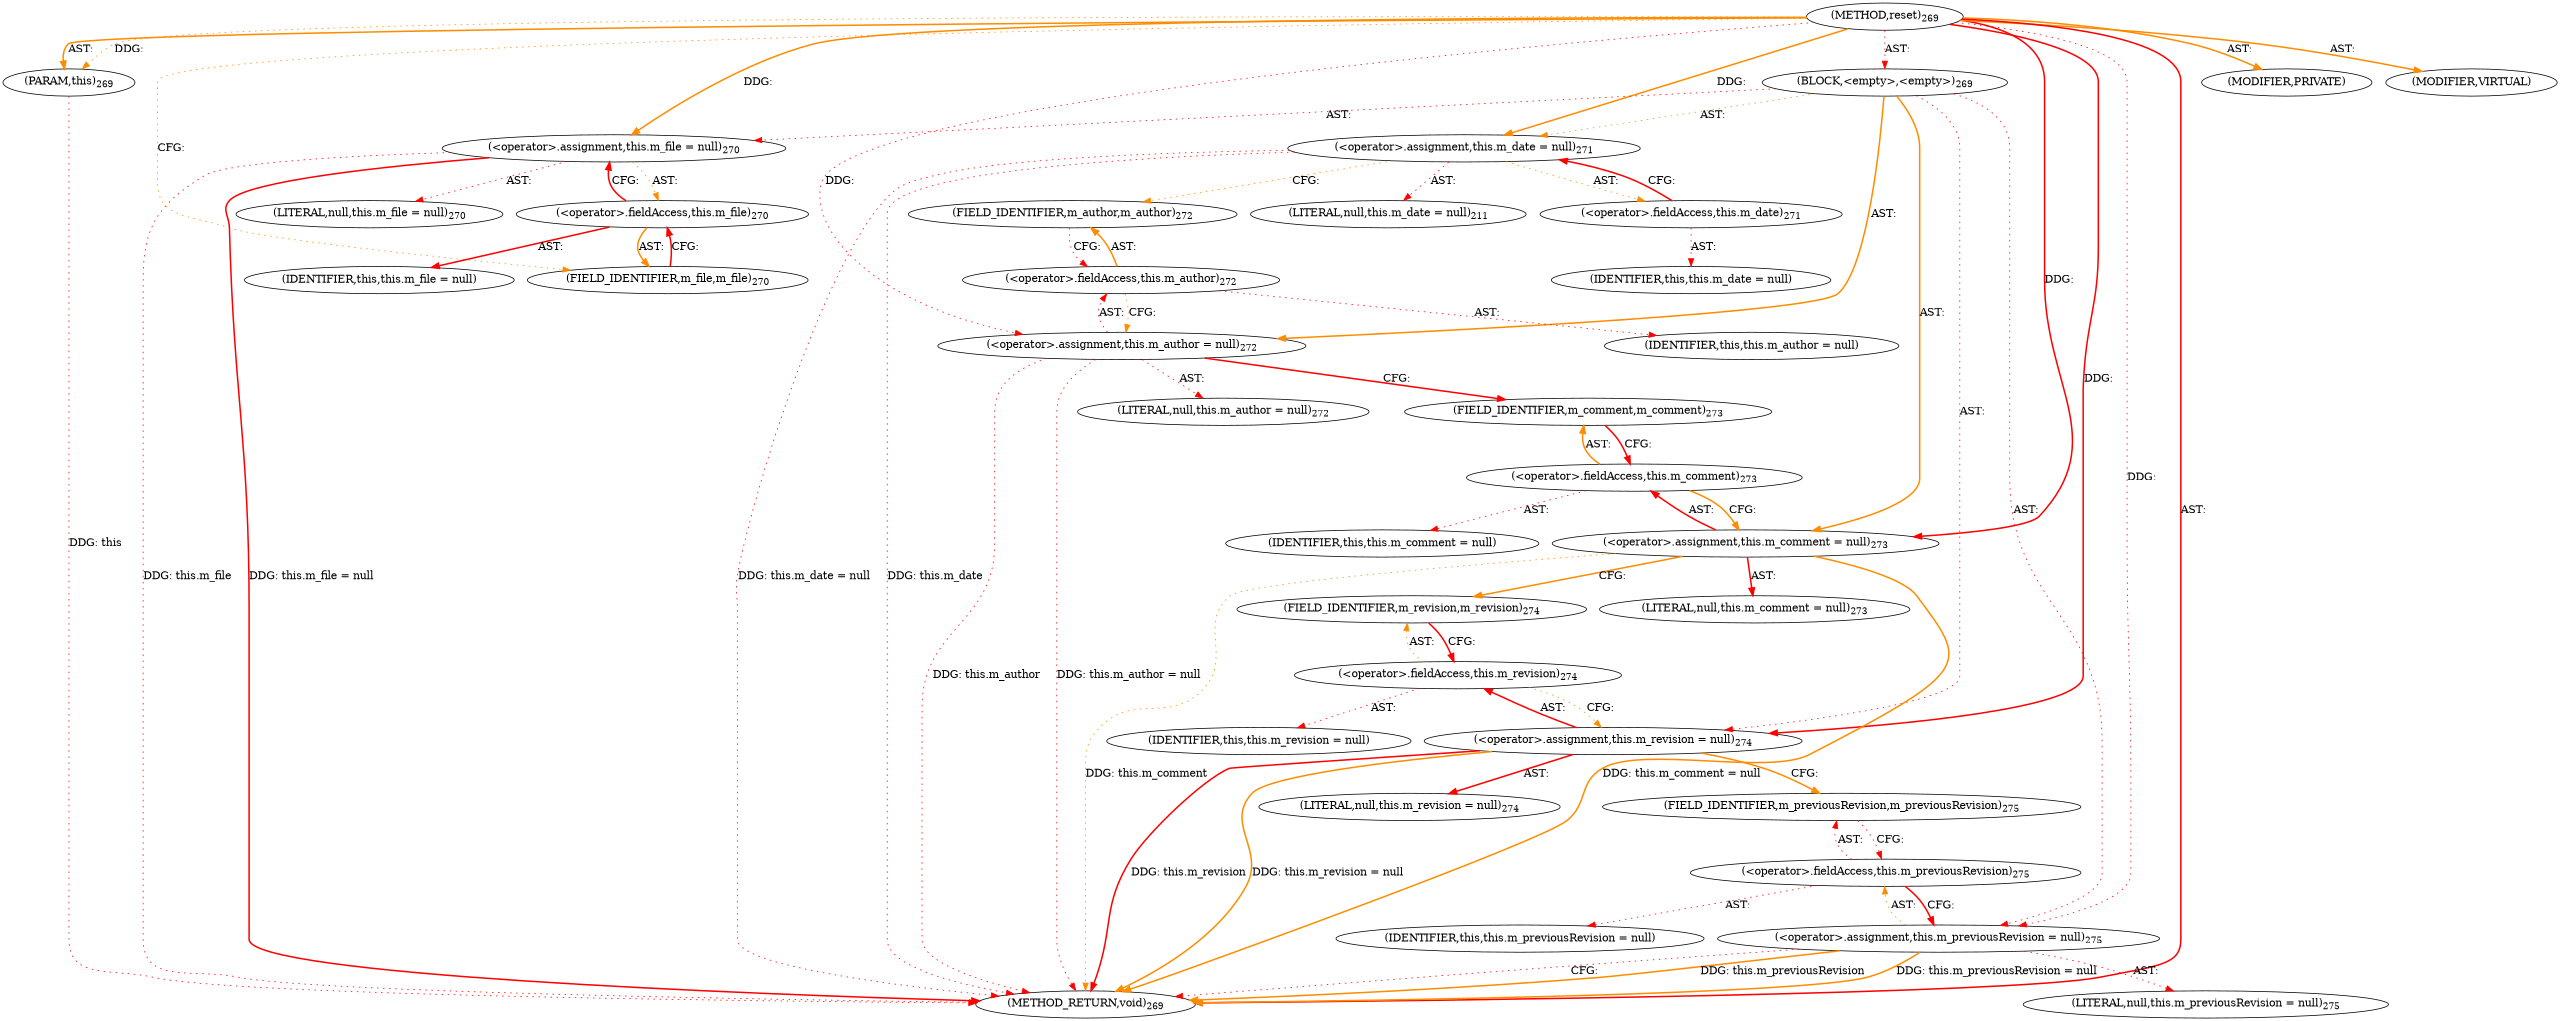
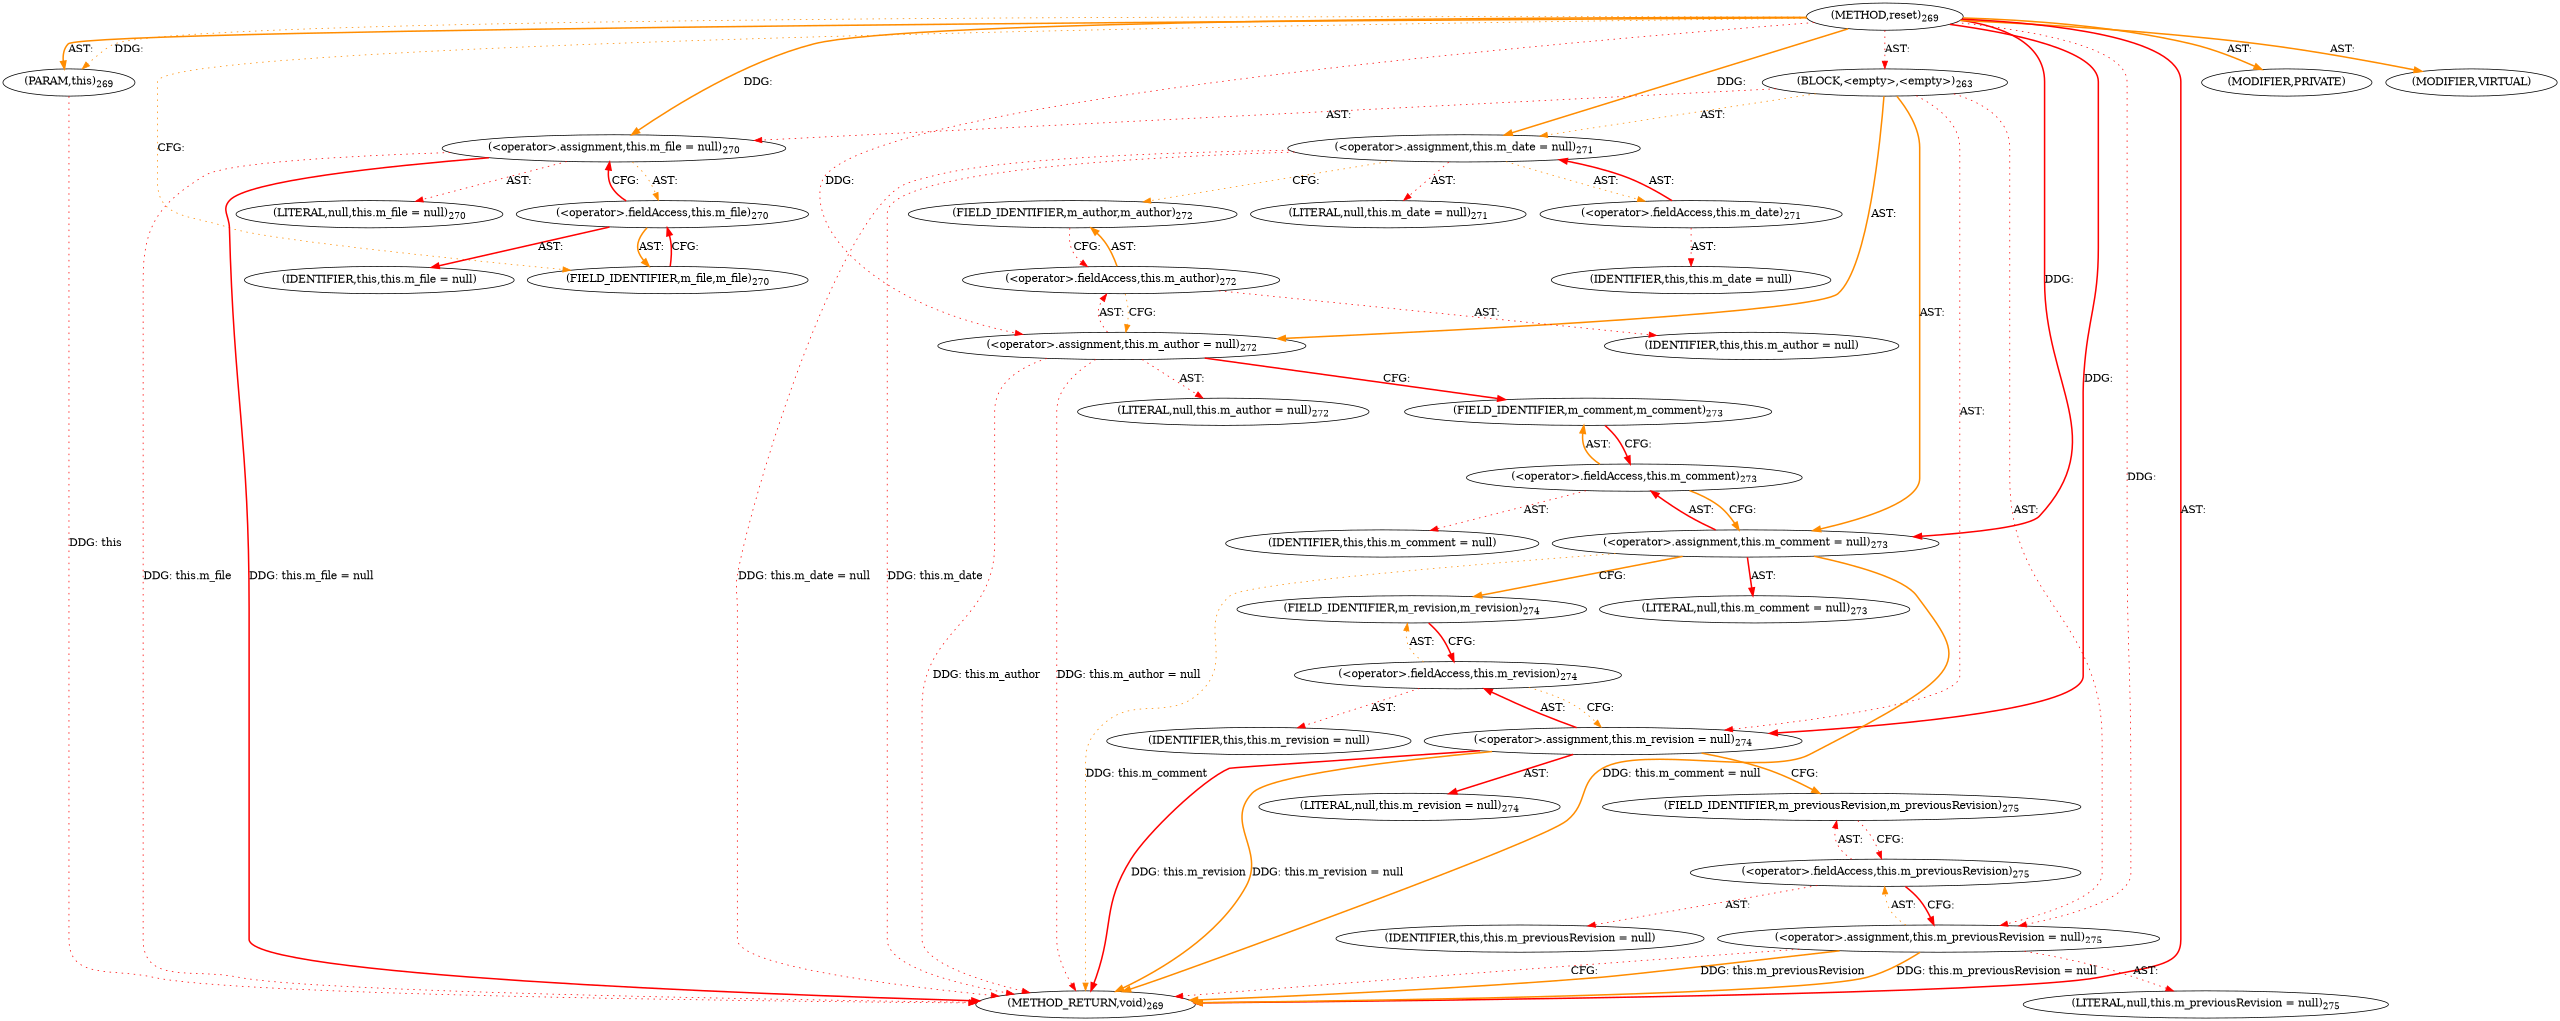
node "(BLOCK,<empty>,<empty>)": text "269" -> "263"
edge "(<operator>.fieldAccess,this.m_date)" -> "(<operator>.assignment,this.m_date = null)": label "CFG: " -> "AST: "
node "(LITERAL,null,this.m_date = null)": text "211" -> "271"
